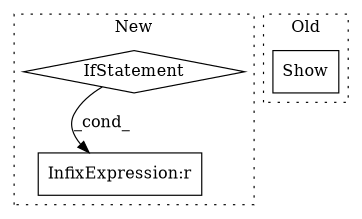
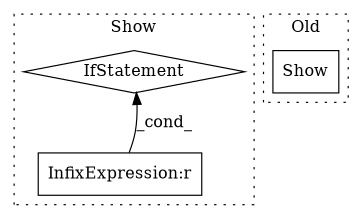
cluster "New": label "New" -> "Show"
edge "IfStatement" -> "InfixExpression:r": reversed
